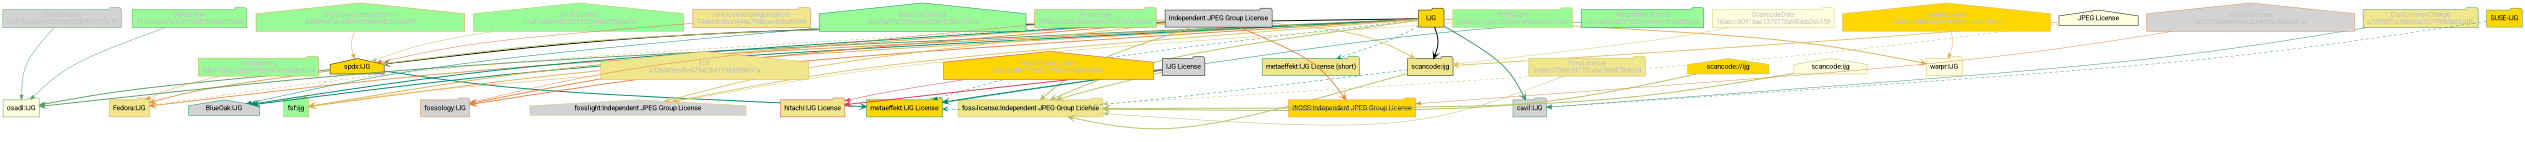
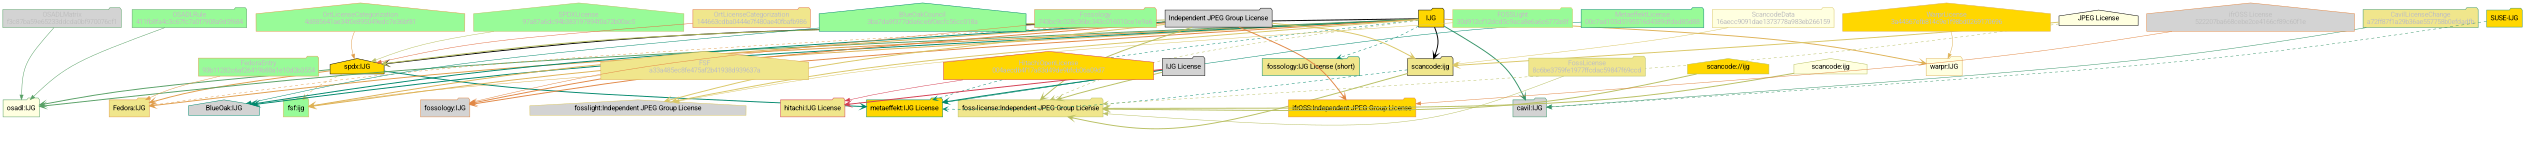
edge "IJG" -> "foss-license:Independent JPEG Group License": style bold -> dashed
edge "IJG" -> "metaeffekt:IJG License": arrowhead normal -> vee
node "metaeffekt:IJG License (short)": label "metaeffekt:IJG License (short)" -> "fossology:IJG License (short)"
edge "spdx:IJG" -> "osadl:IJG": arrowhead normal -> vee
